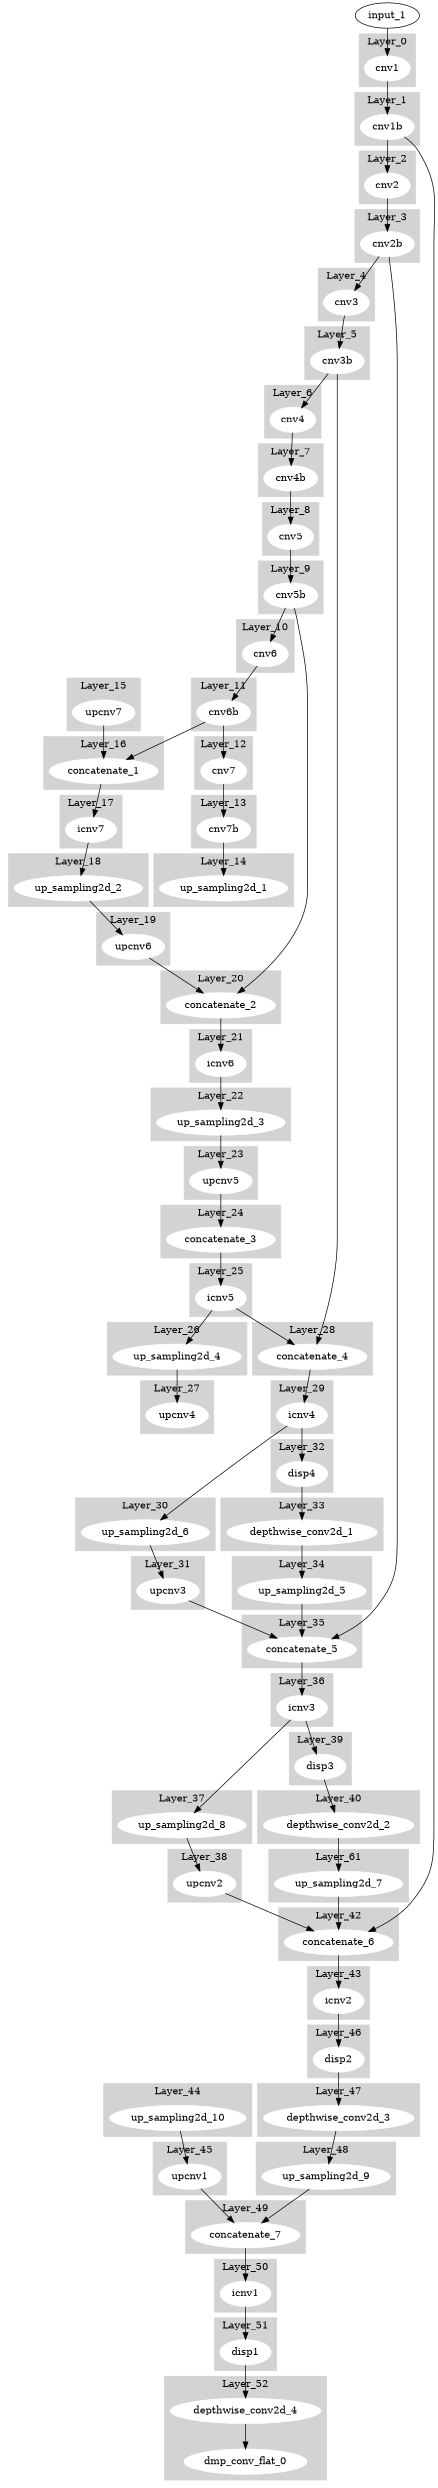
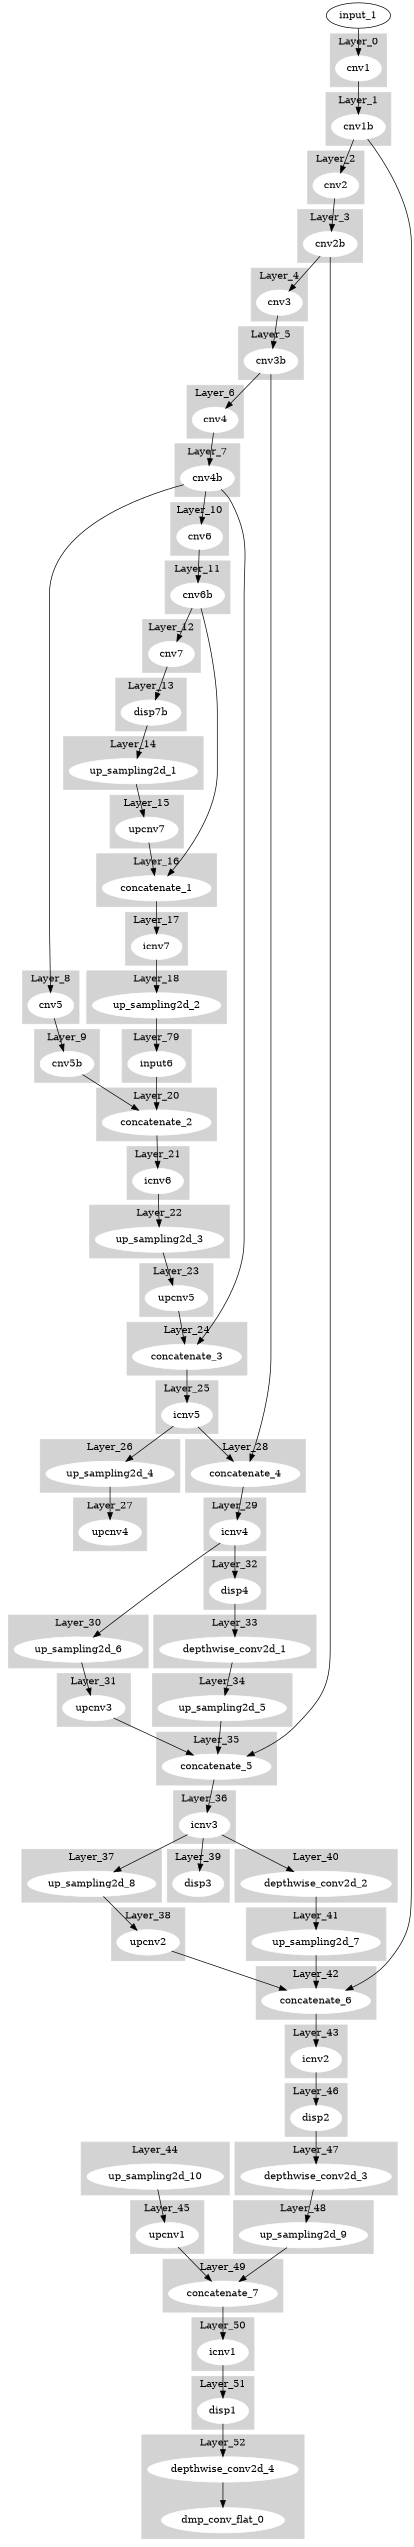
edge "cnv5b" -> "cnv6": now "cnv4b" -> "cnv6"
edge "up_sampling2d_1" -> "upcnv7": added
node "cnv7b": label "cnv7b" -> "disp7b"
edge "cnv4b" -> "concatenate_3": added
cluster "Layer_19": label "Layer_19" -> "Layer_79"
node "upcnv6": label "upcnv6" -> "input6"
edge "disp3" -> "depthwise_conv2d_2": now "icnv3" -> "depthwise_conv2d_2"
cluster "Layer_61": label "Layer_61" -> "Layer_41"
